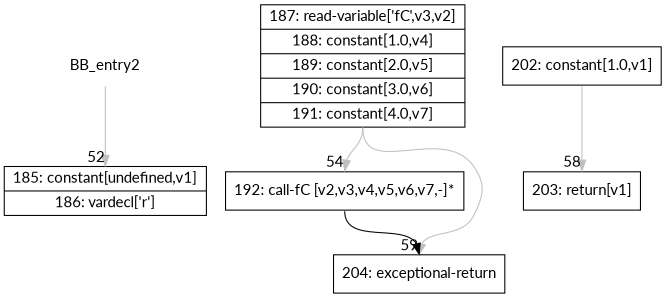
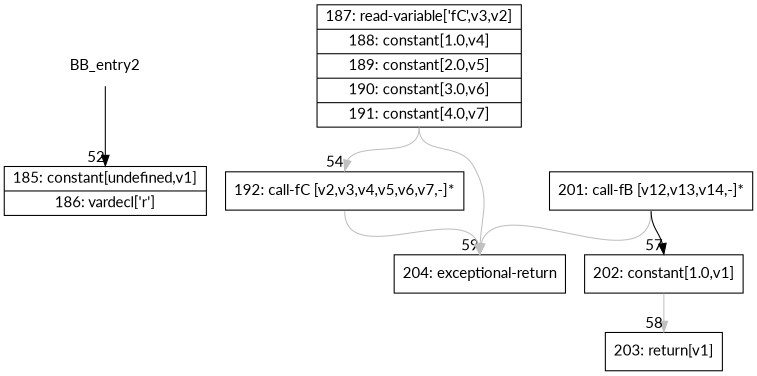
edge "BB_entry2" -> "185: constant[undefined,v1]": color gray -> black
node "201: call-fB [v12,v13,v14,-]*": added
edge "192: call-fC [v2,v3,v4,v5,v6,v7,-]*" -> "204: exceptional-return": color black -> gray
